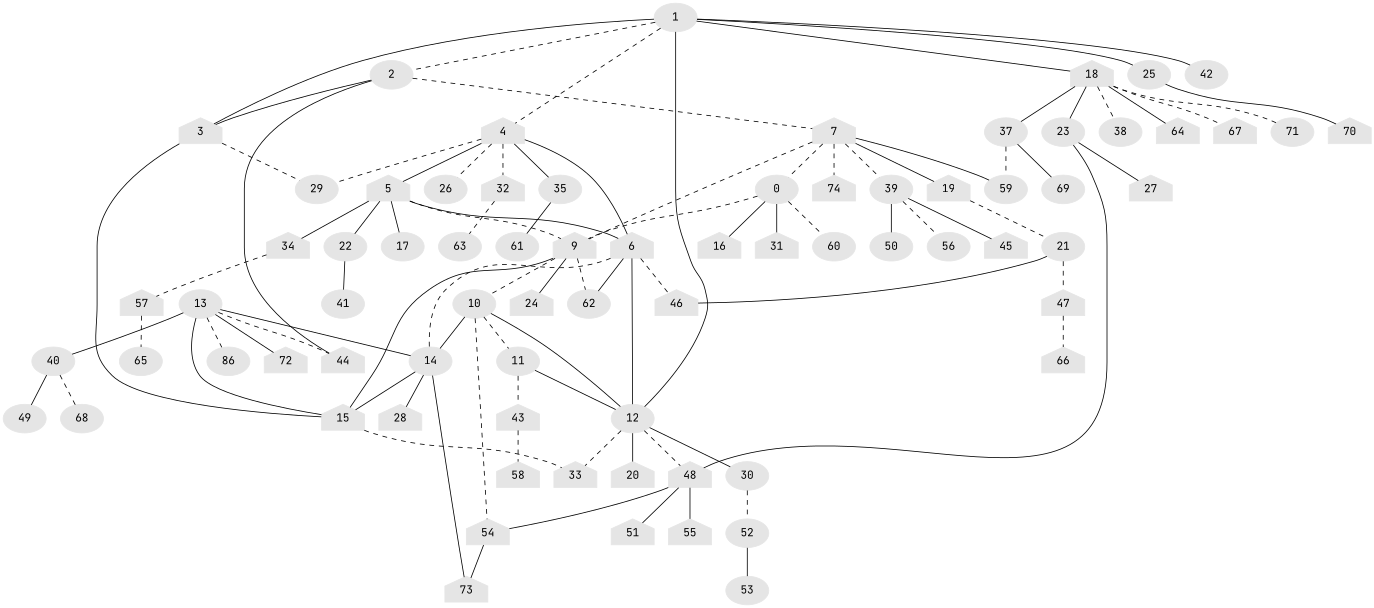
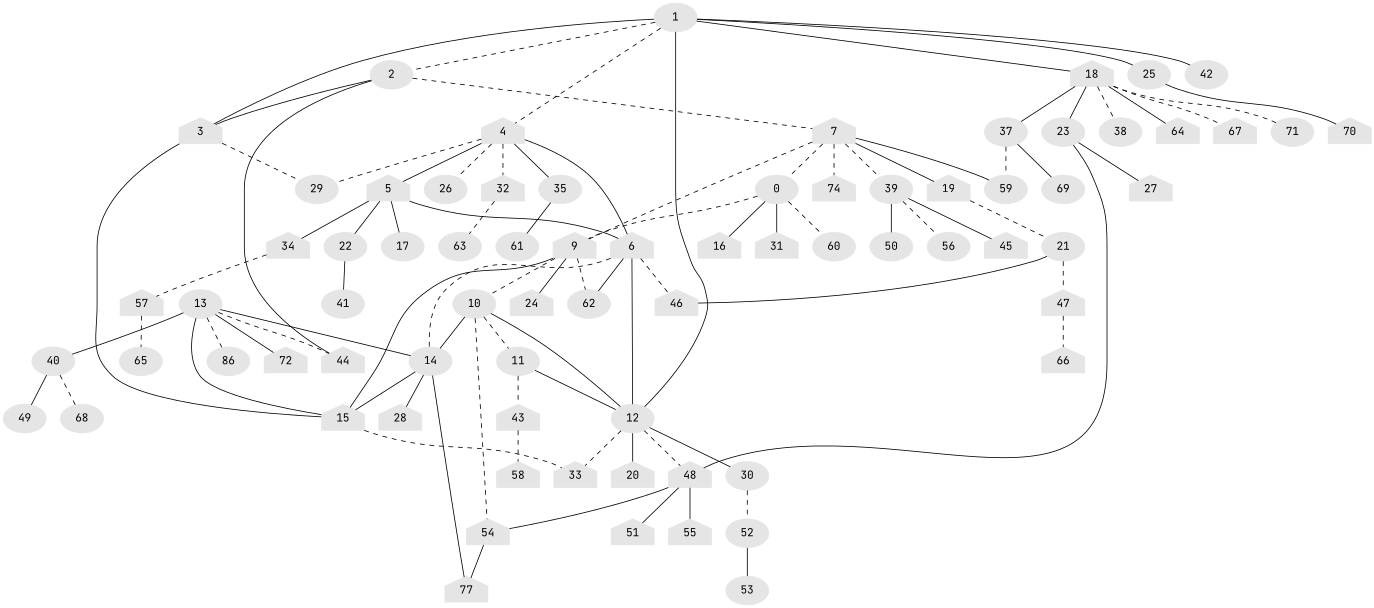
edge "5" -- "9": removed
node "73": label "73" -> "77"
